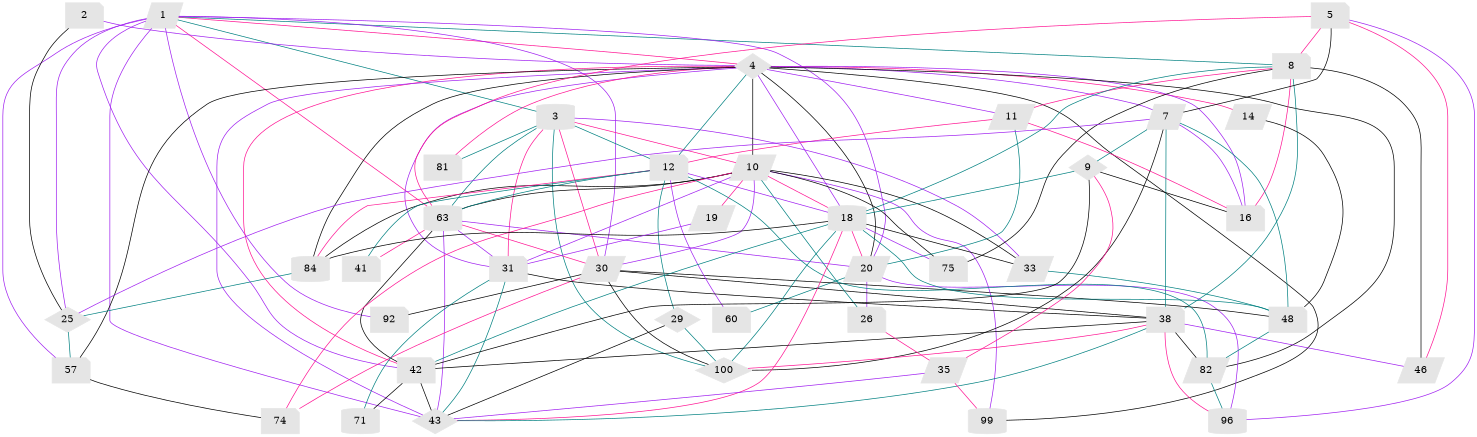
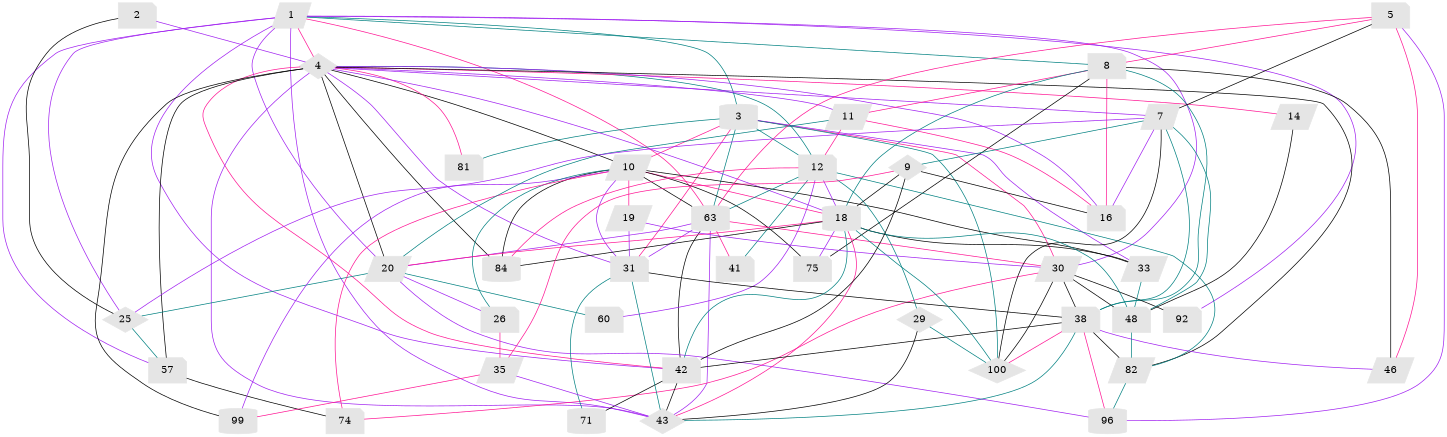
edge "9" -- "18": color teal -> black
edge "10" -- "30": now "19" -- "30"
edge "84" -- "25": now "20" -- "25"
